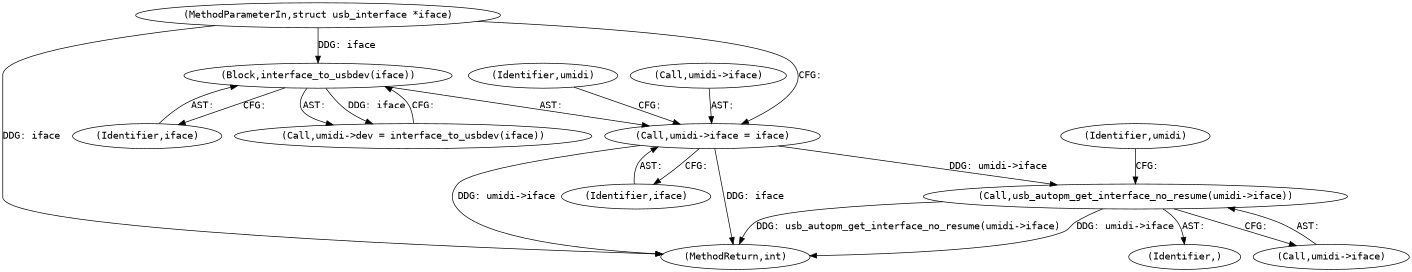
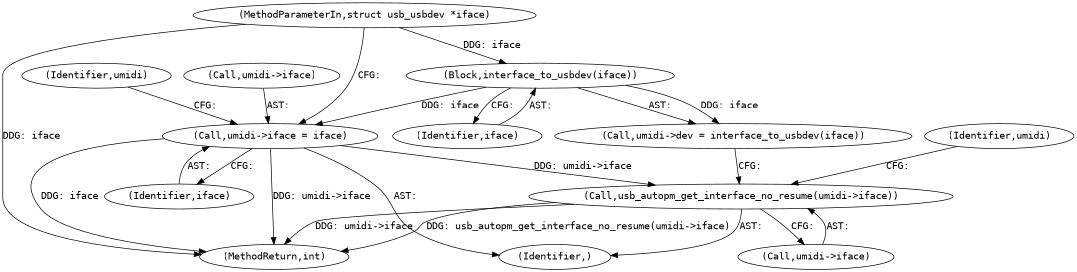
node "(MethodParameterIn,struct usb_interface *iface)": label "(MethodParameterIn,struct usb_interface *iface)" -> "(MethodParameterIn,struct usb_usbdev *iface)"
edge "(Call,umidi->dev = interface_to_usbdev(iface))" -> "(Block,interface_to_usbdev(iface))": now "(Call,umidi->dev = interface_to_usbdev(iface))" -> "(Call,usb_autopm_get_interface_no_resume(umidi->iface))"
edge "(Block,interface_to_usbdev(iface))" -> "(Call,umidi->iface = iface)": label "AST: " -> "DDG: iface"
edge "(Call,umidi->iface = iface)" -> "(Identifier,)": added, label "AST:"
